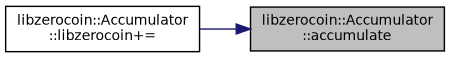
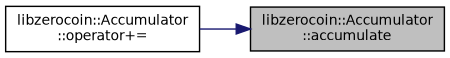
node "libzerocoin::Accumulator ::libzerocoin+=": label "libzerocoin::Accumulator ::libzerocoin+=" -> "libzerocoin::Accumulator ::operator+="
